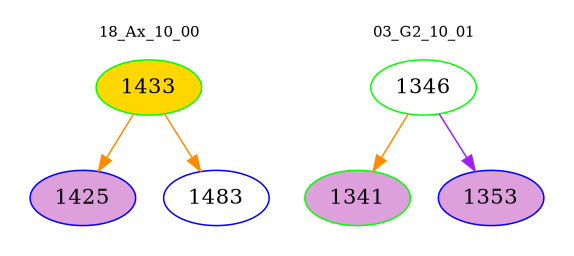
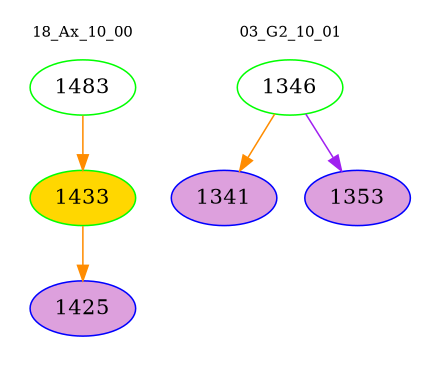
edge "1433" -> "1483": reversed
node "1483": color blue -> green
node "1341": color green -> blue
